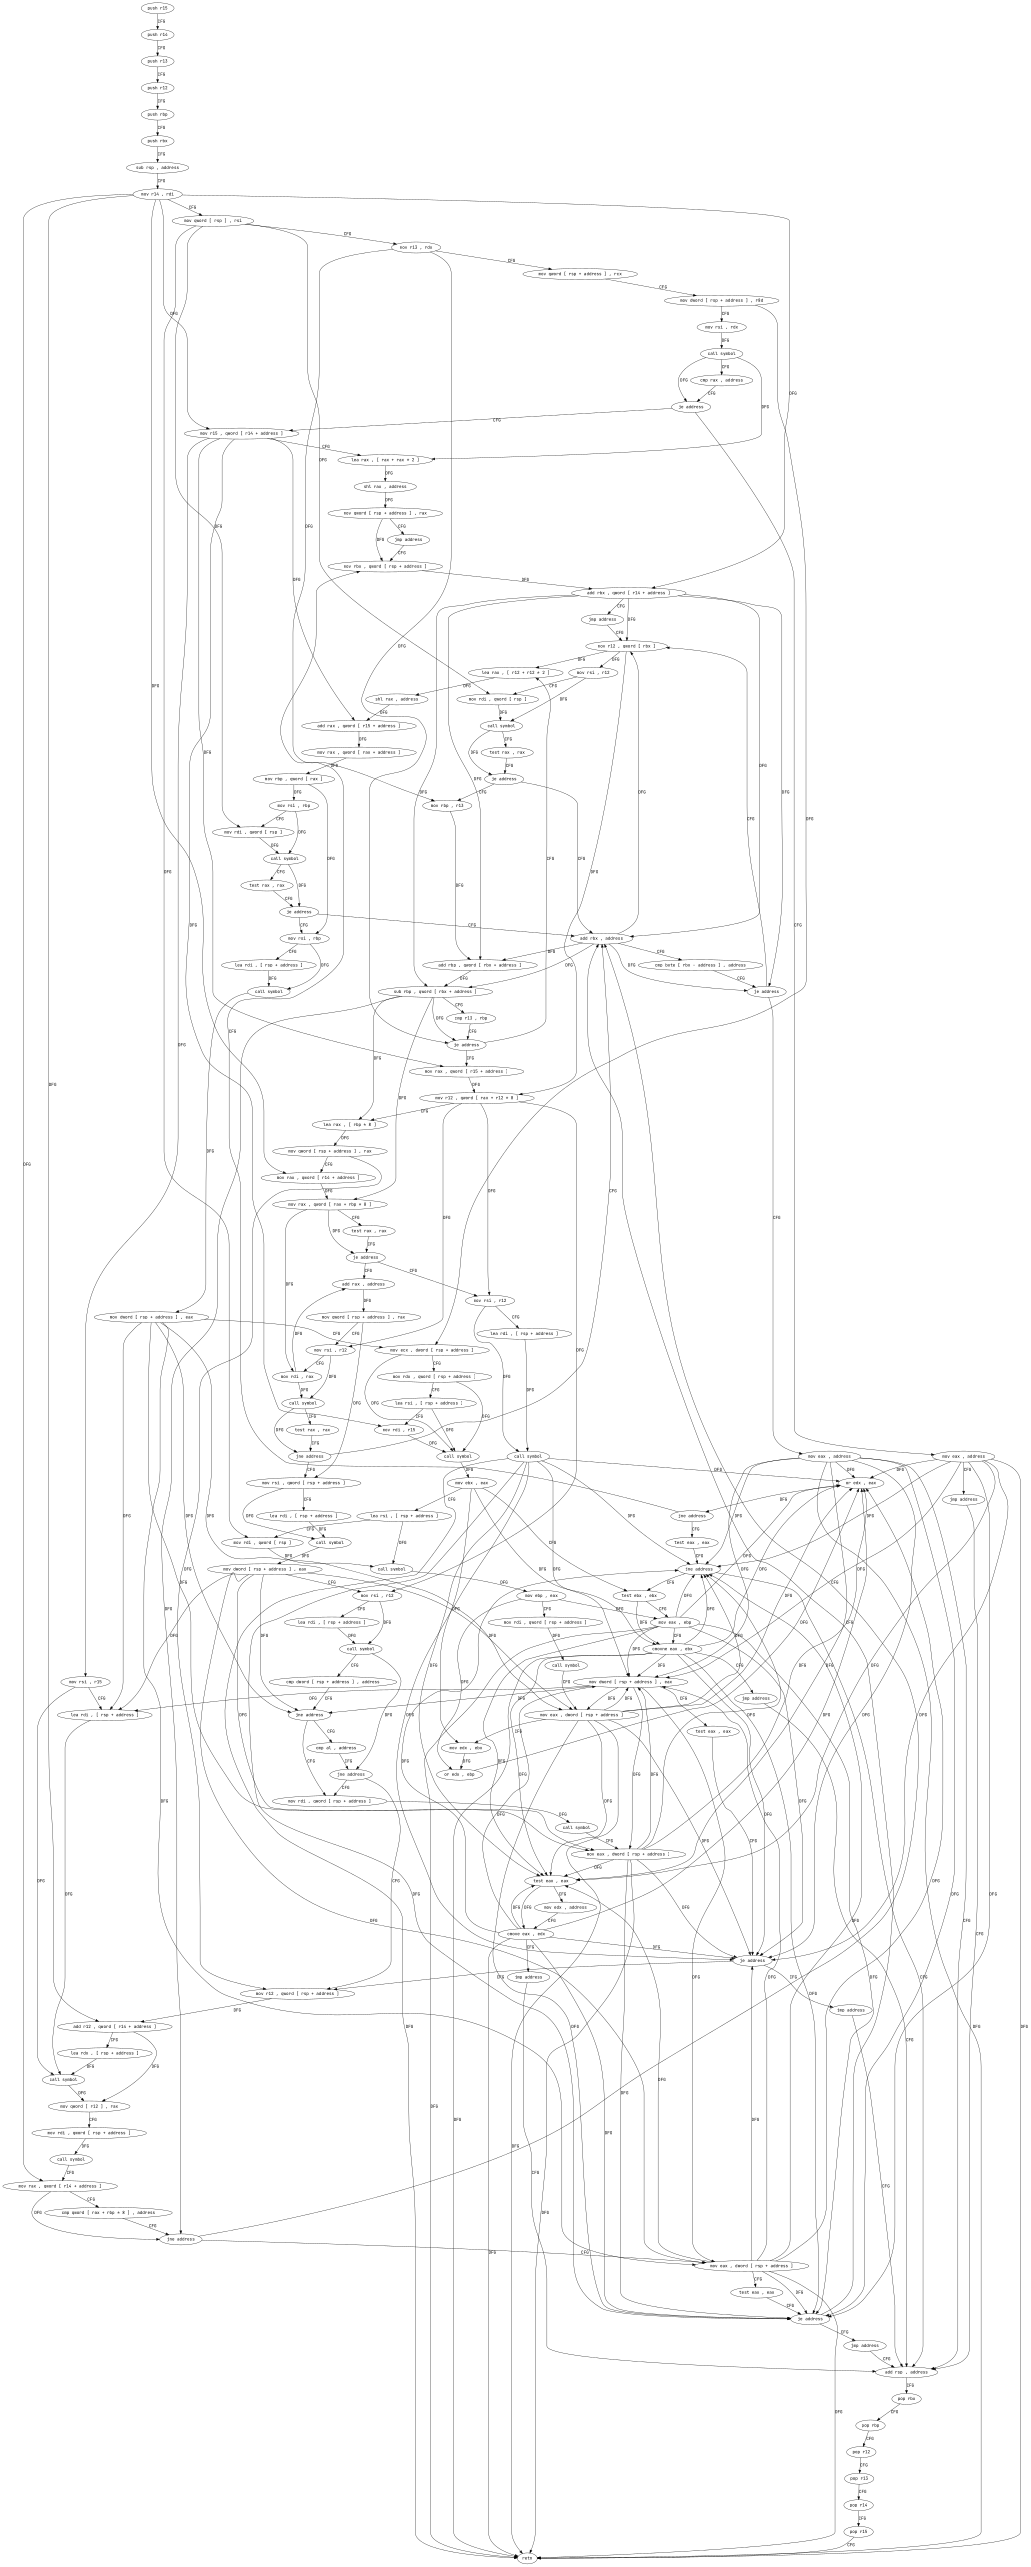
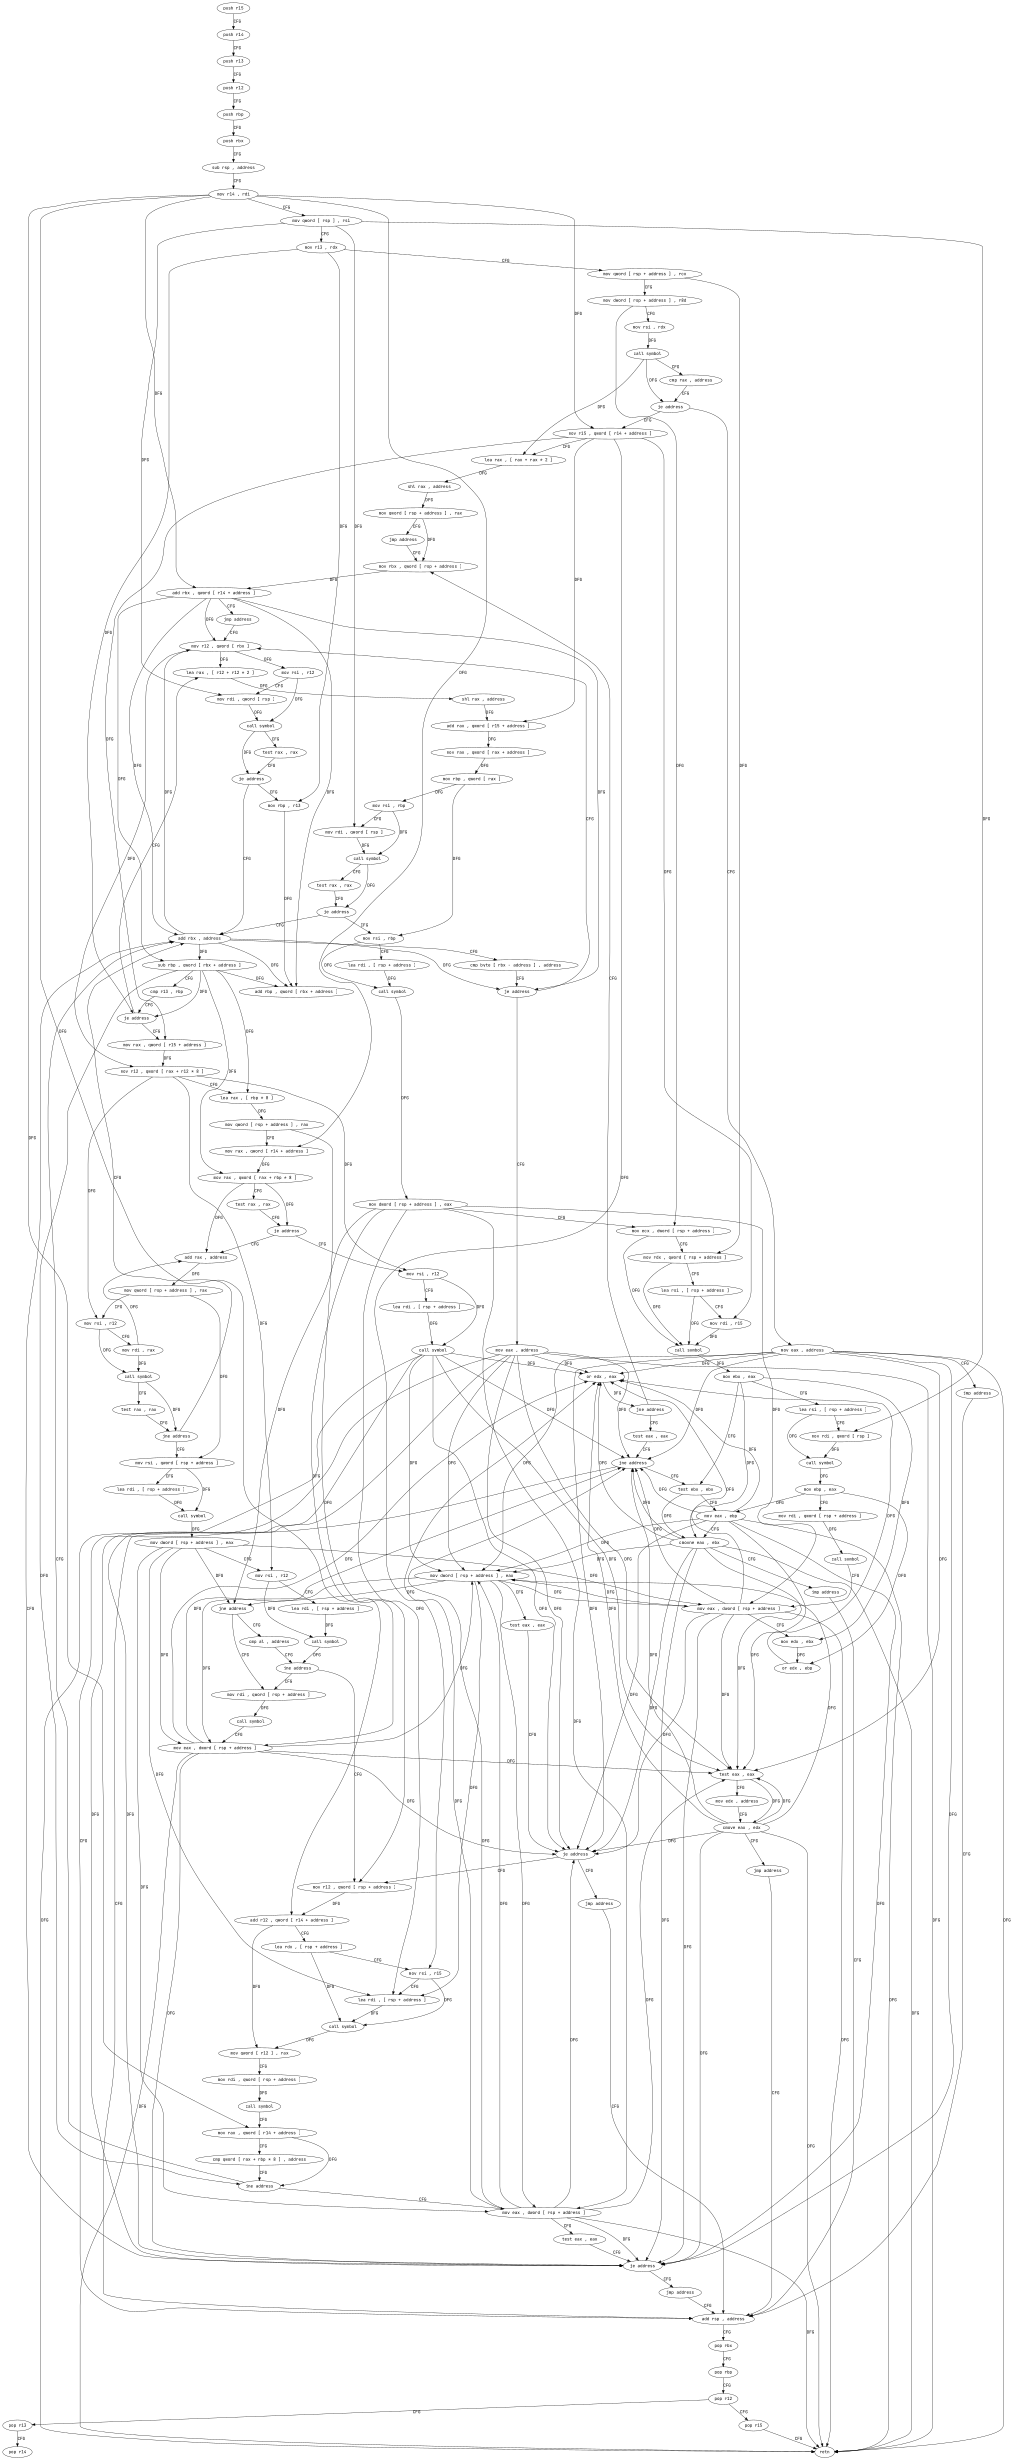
edge "mov qword [ rsp + address ] , rcx" -> "mov rdx , qword [ rsp + address ]": added, label "DFG"
edge "add rbp , qword [ rbx + address ]" -> "sub rbp , qword [ rbx + address ]": reversed
edge "mov rax , qword [ rax + rbp * 8 ]" -> "mov rdi , rax": now "mov rax , qword [ rax + rbp * 8 ]" -> "add rax , address"
node "cmp dword [ rsp + address ] , address": removed
edge "lea rdx , [ rsp + address ]" -> "mov rsi , r15": added, label "CFG"
edge "pop r14" -> "pop r15": now "pop r12" -> "pop r15"
